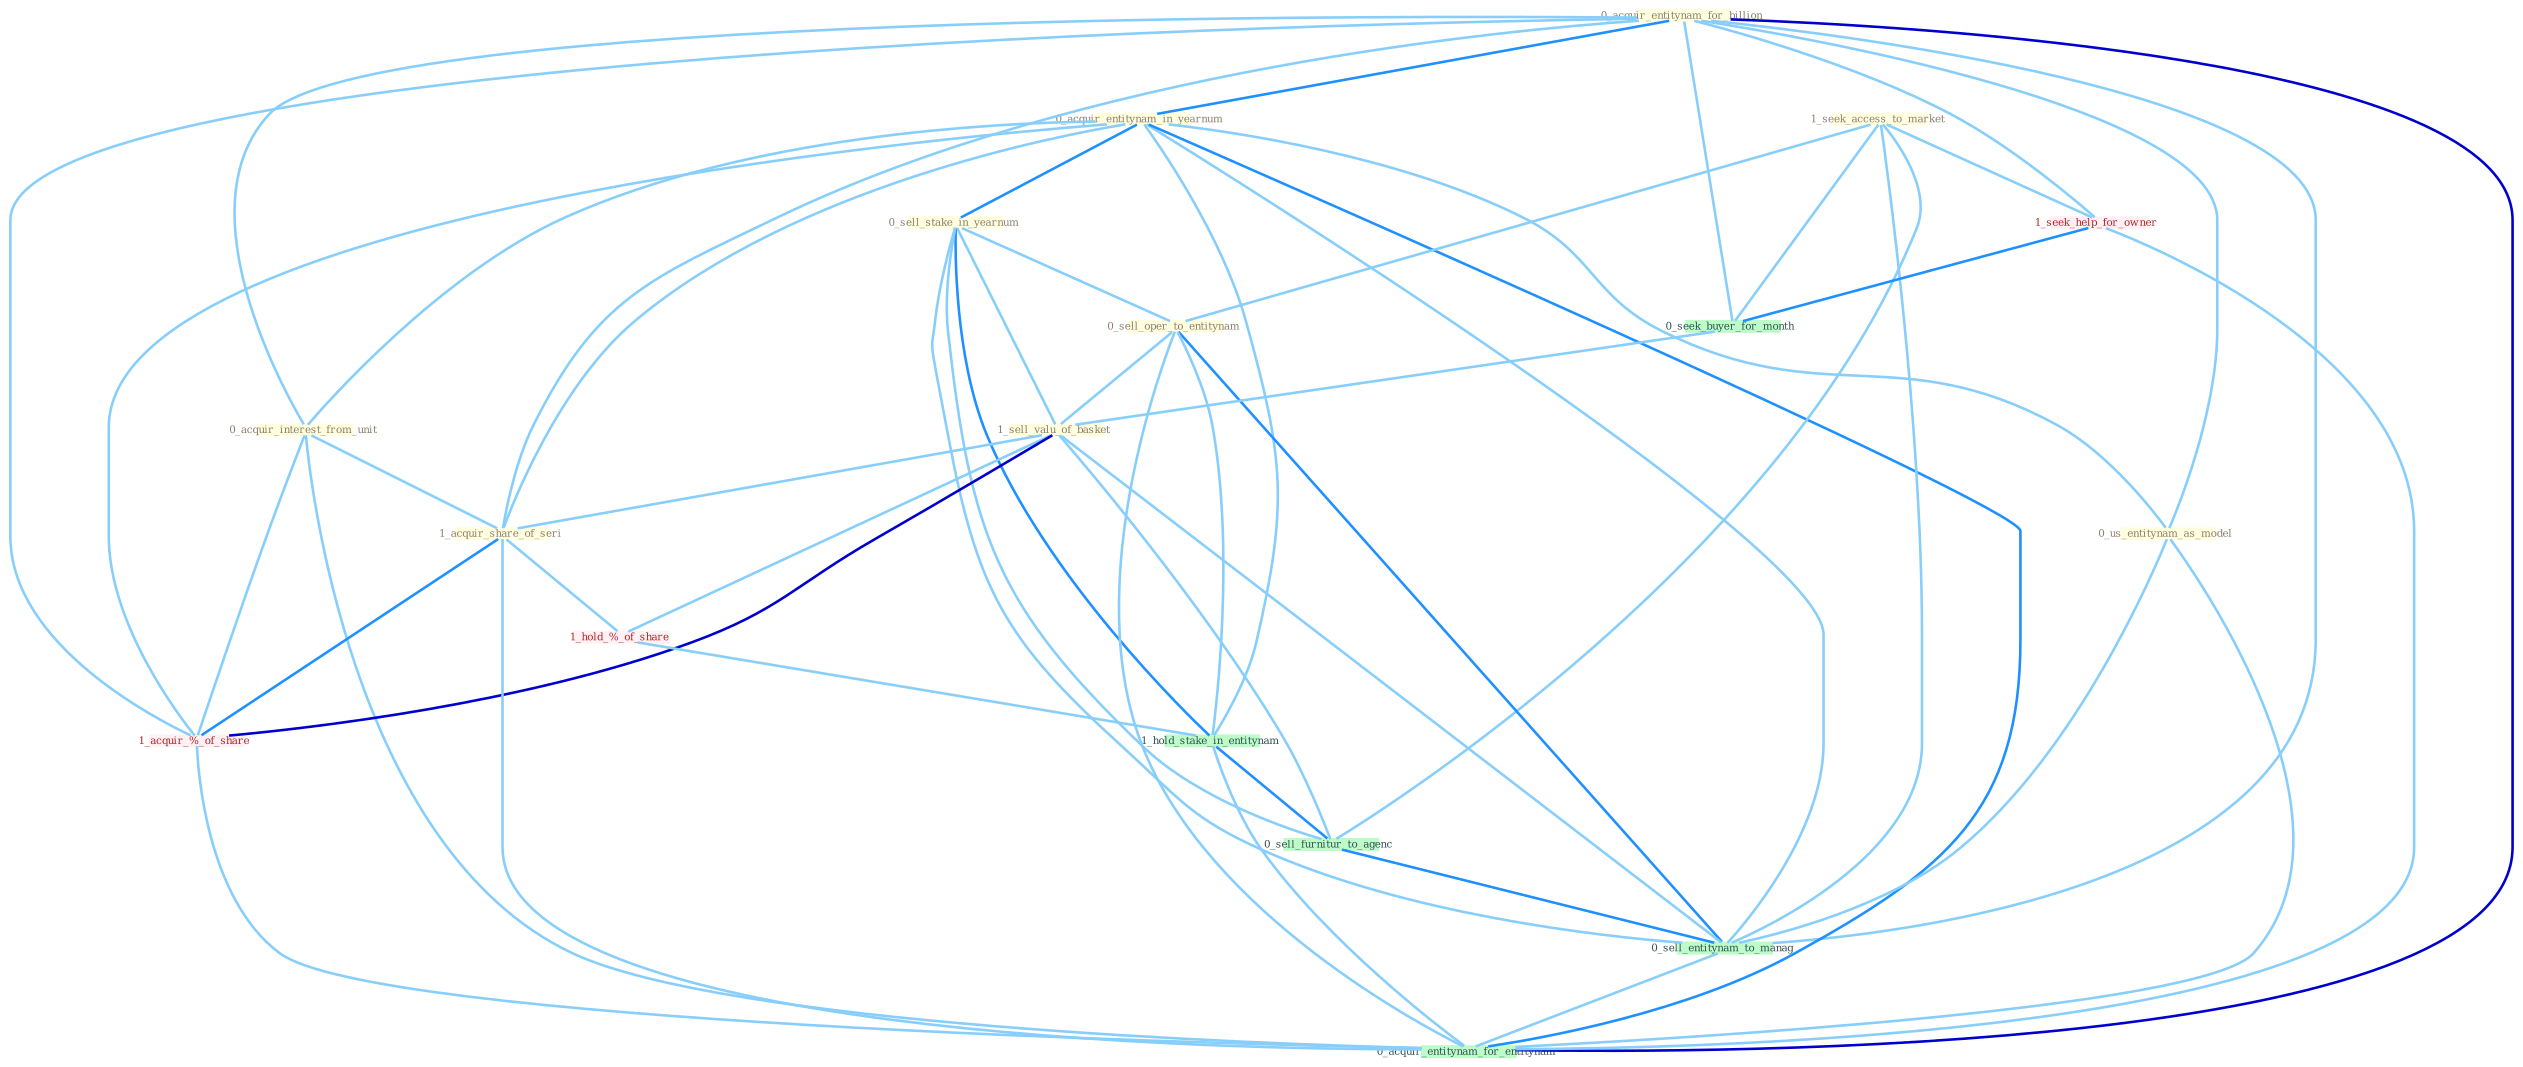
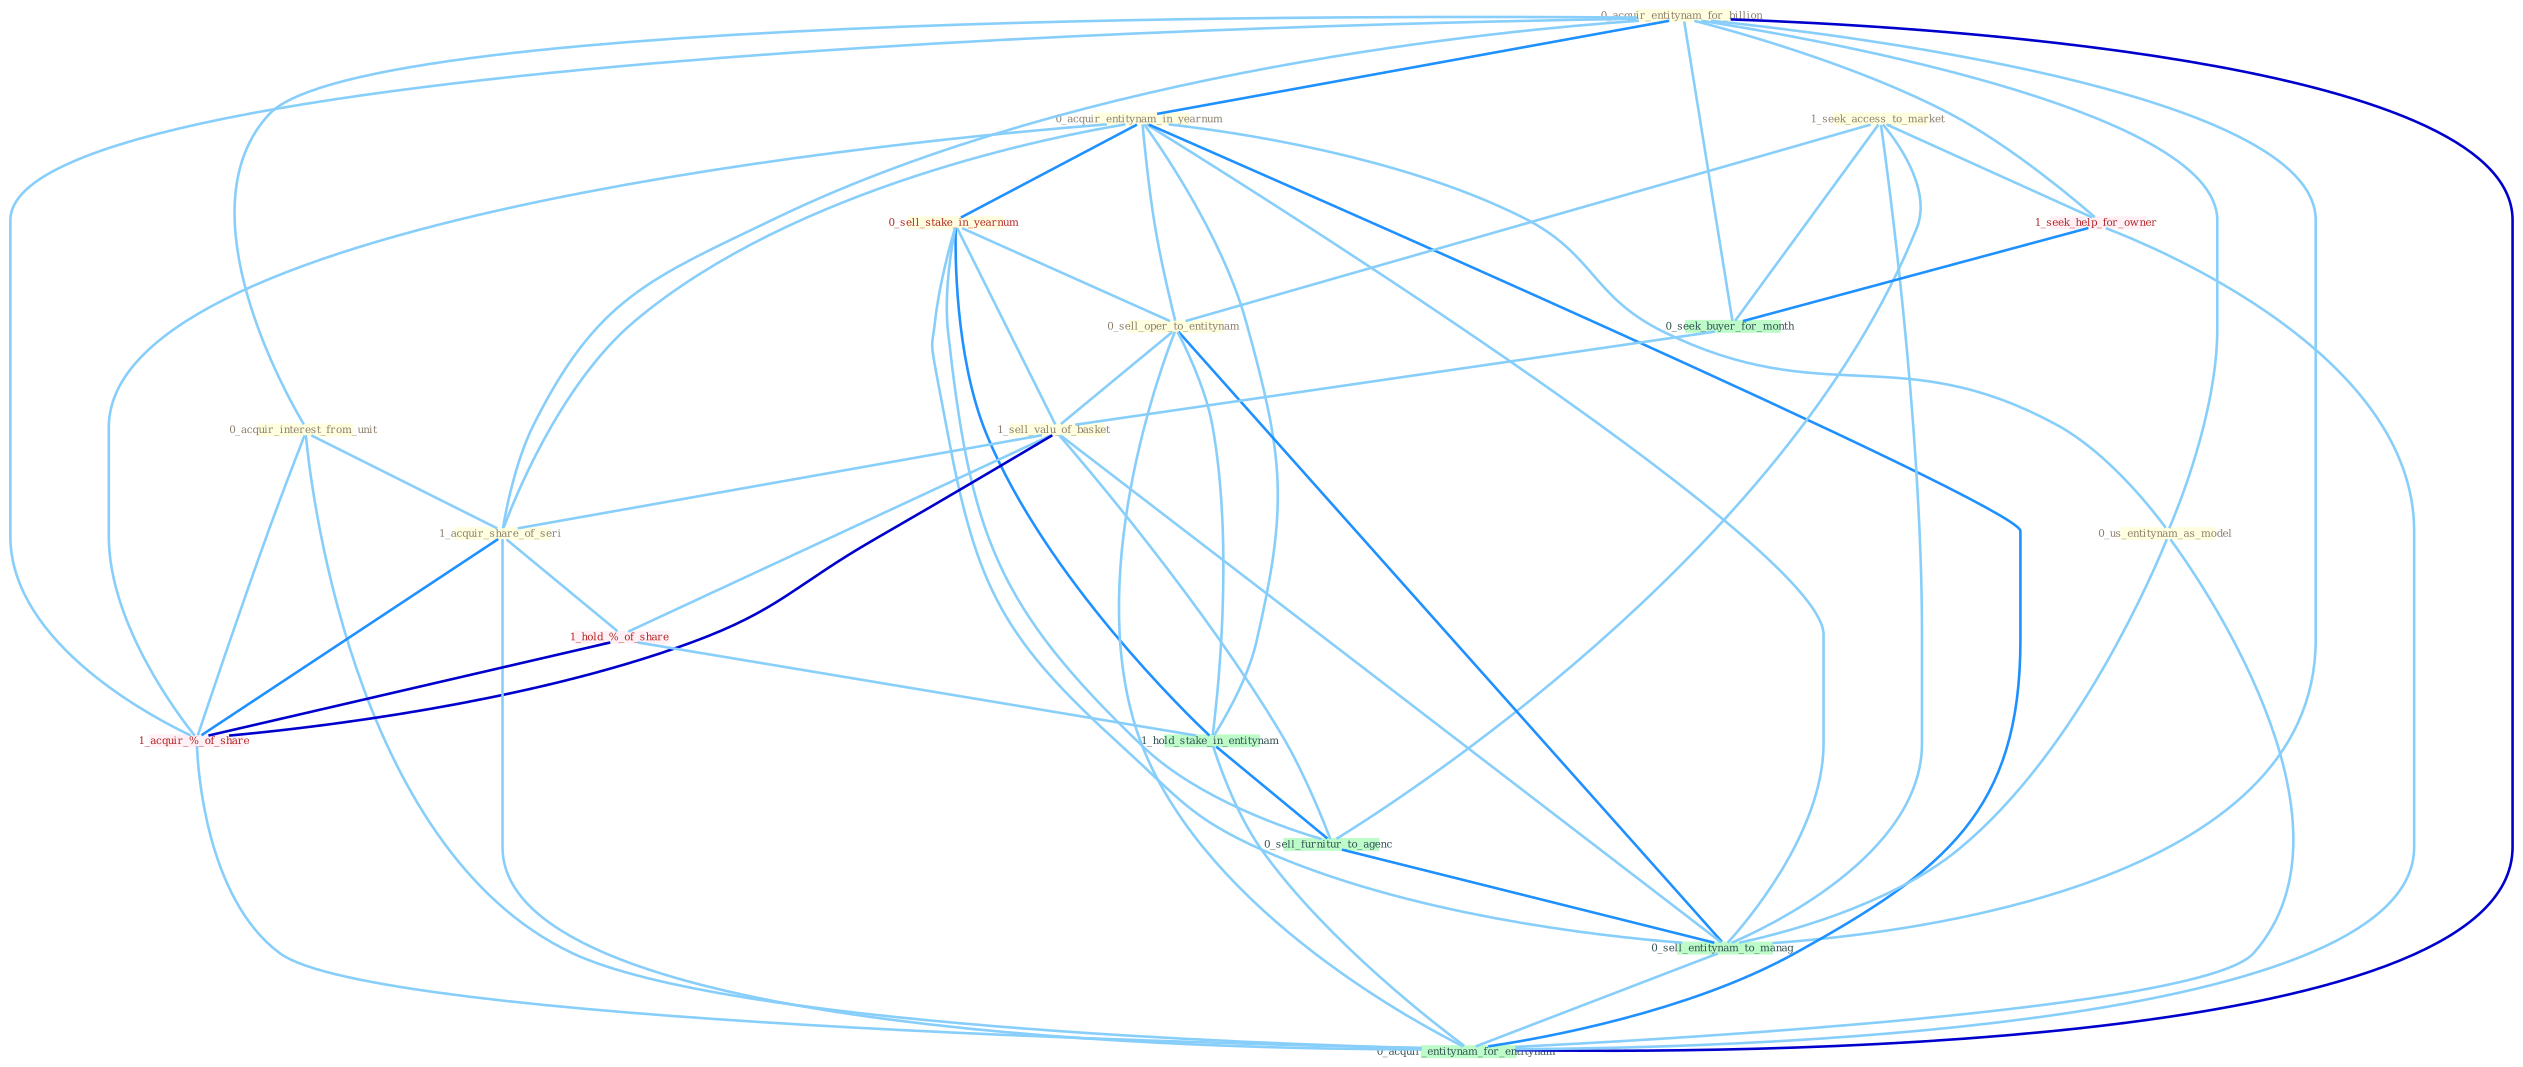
edge "0_acquir_entitynam_in_yearnum" -- "0_acquir_interest_from_unit": now "0_acquir_entitynam_in_yearnum" -- "0_sell_oper_to_entitynam"
node "0_sell_stake_in_yearnum": fontcolor #8b7d6b -> #b22222
edge "1_hold_%_of_share" -- "1_acquir_%_of_share": added
